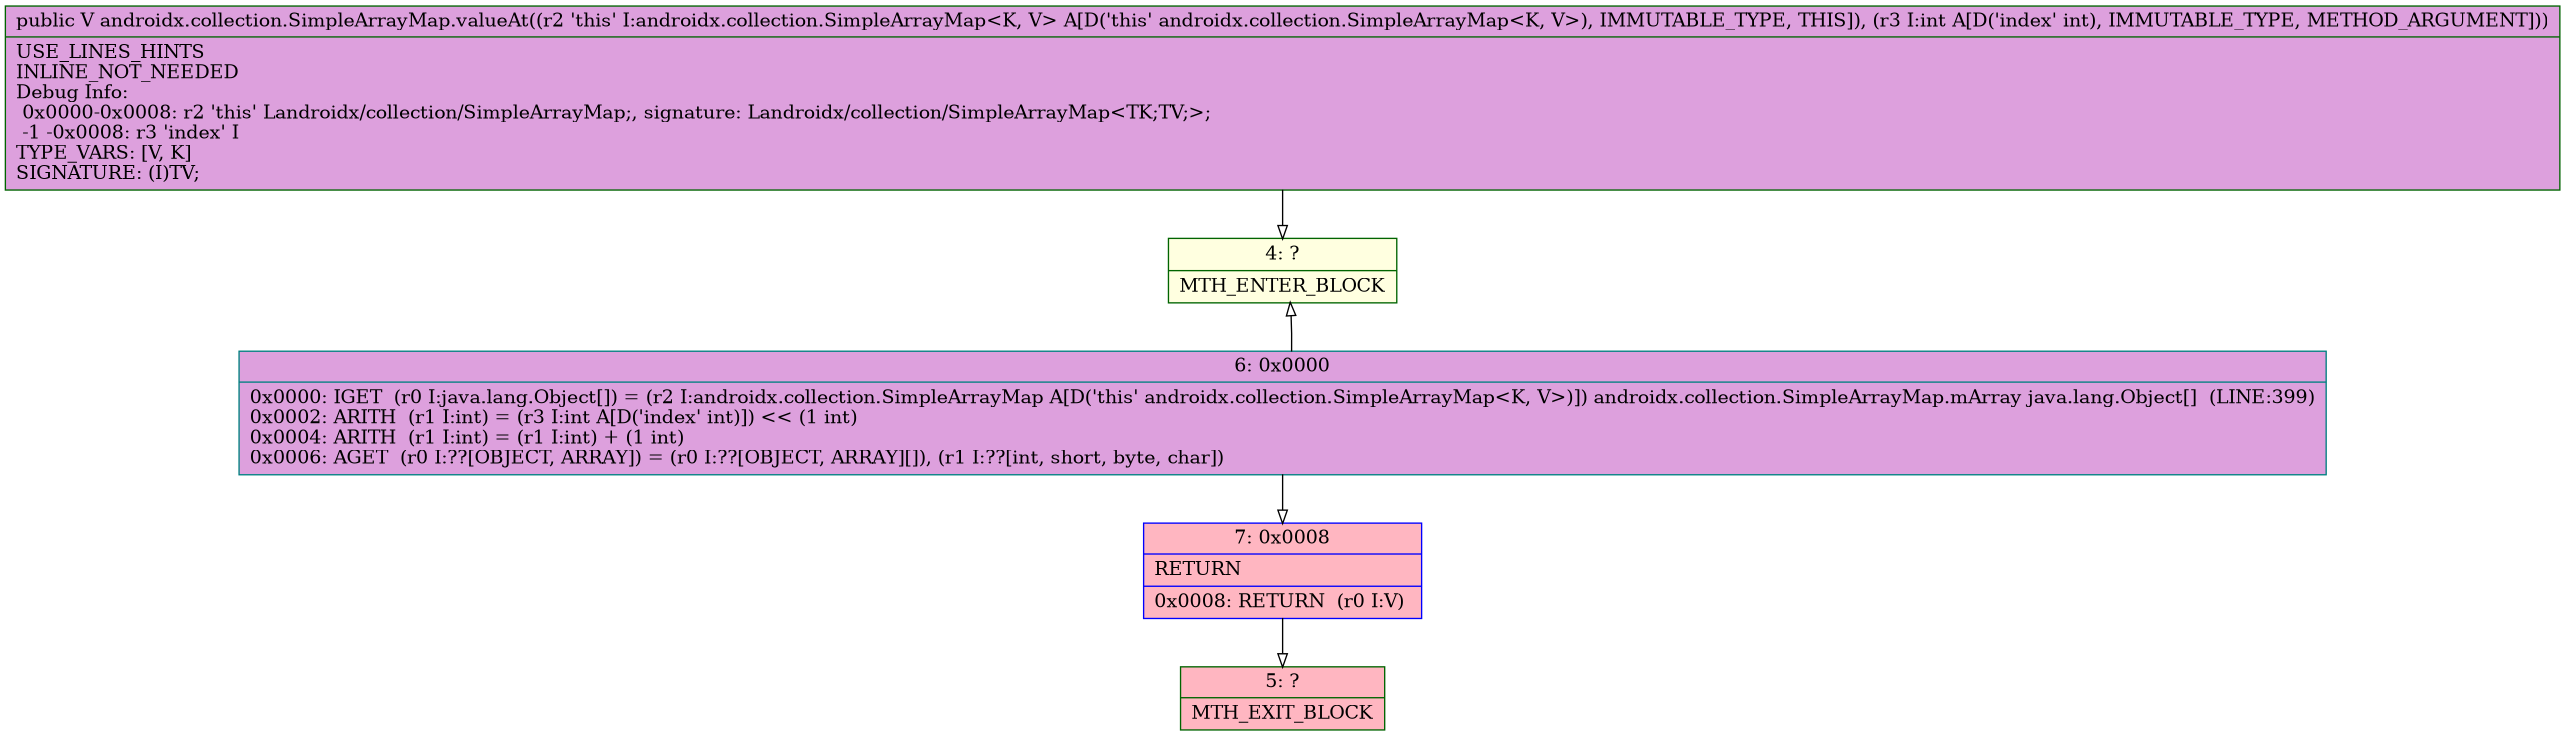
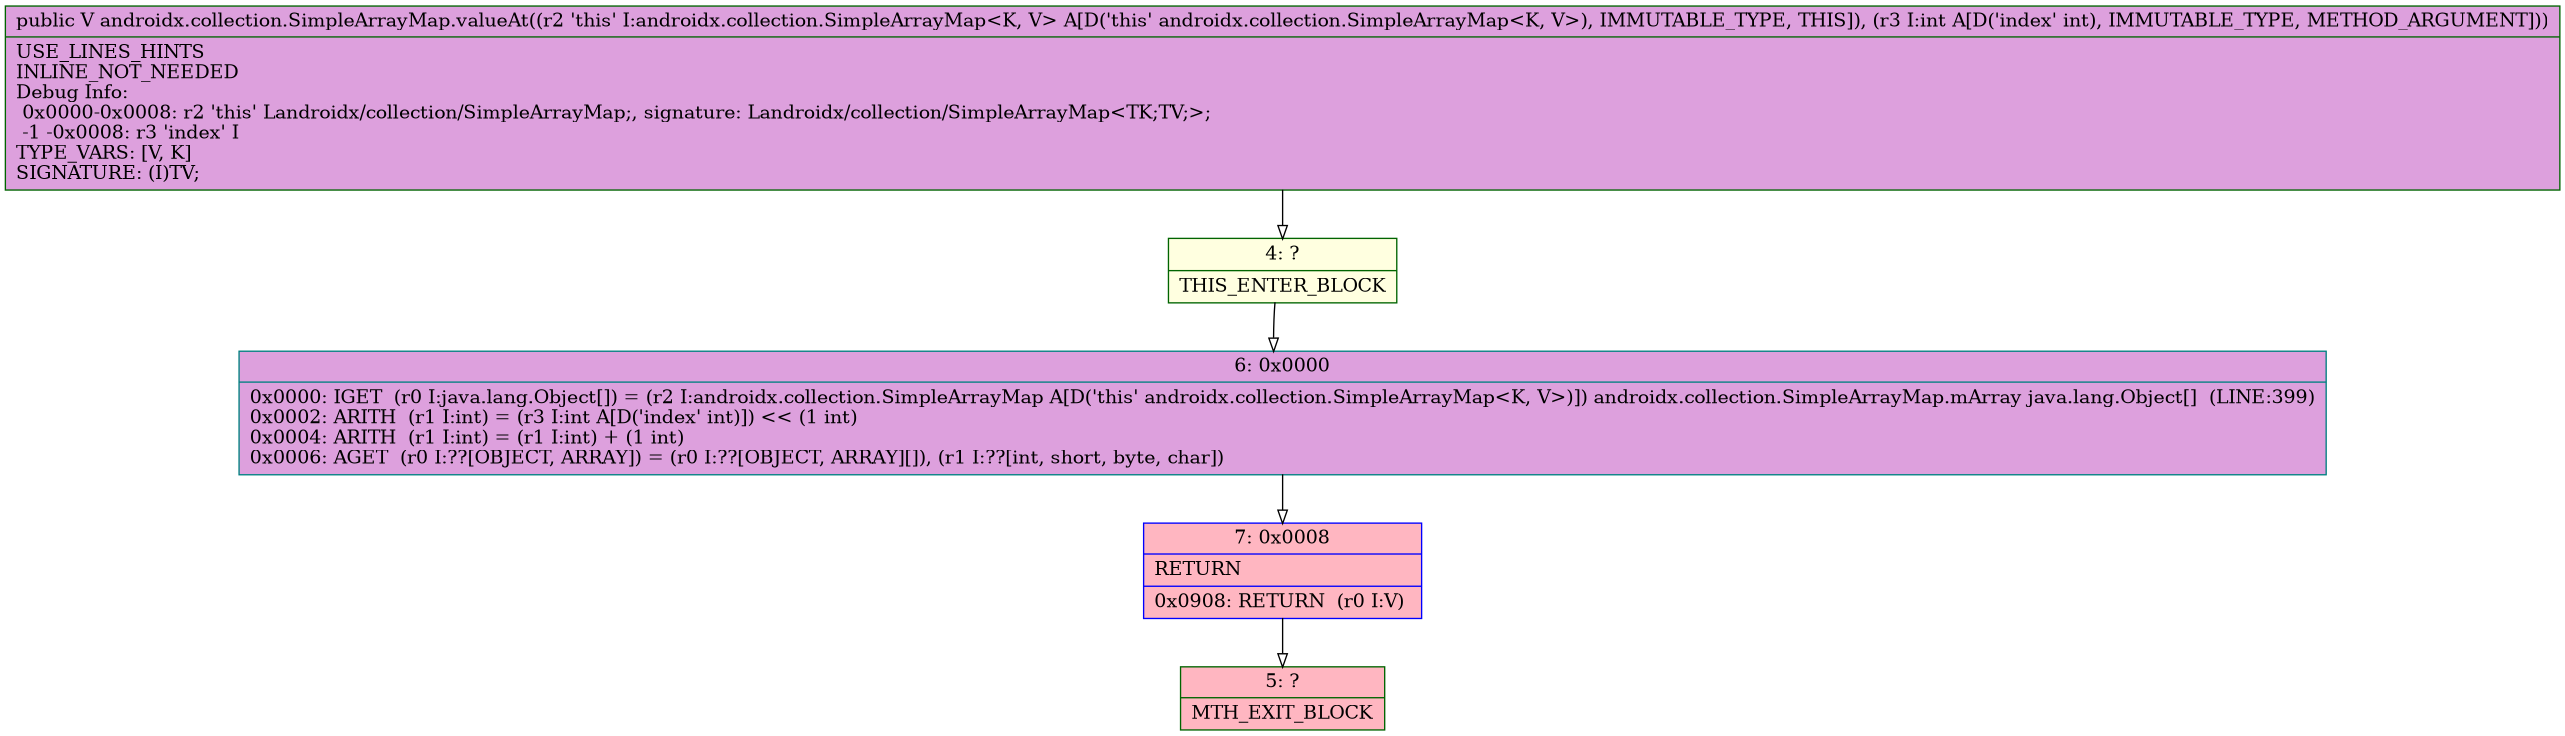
node "4: ?": text "MTH_ENTER_BLOCK" -> "THIS_ENTER_BLOCK"
edge "6: 0x0000" -> "4: ?": reversed
node "7: 0x0008": text "0x0008: RETURN  (r0 I:V)" -> "0x0908: RETURN  (r0 I:V)"
